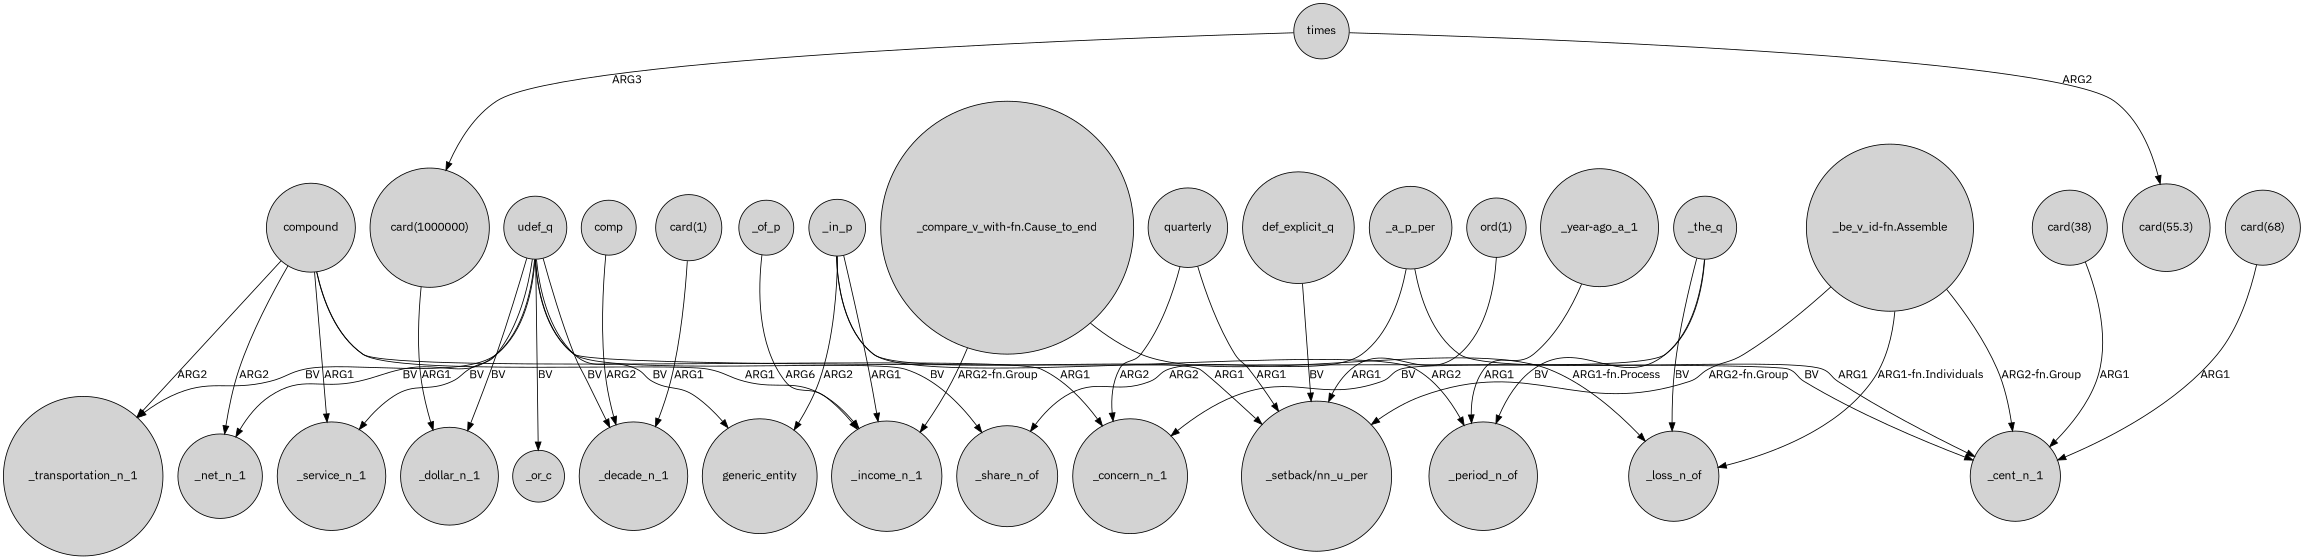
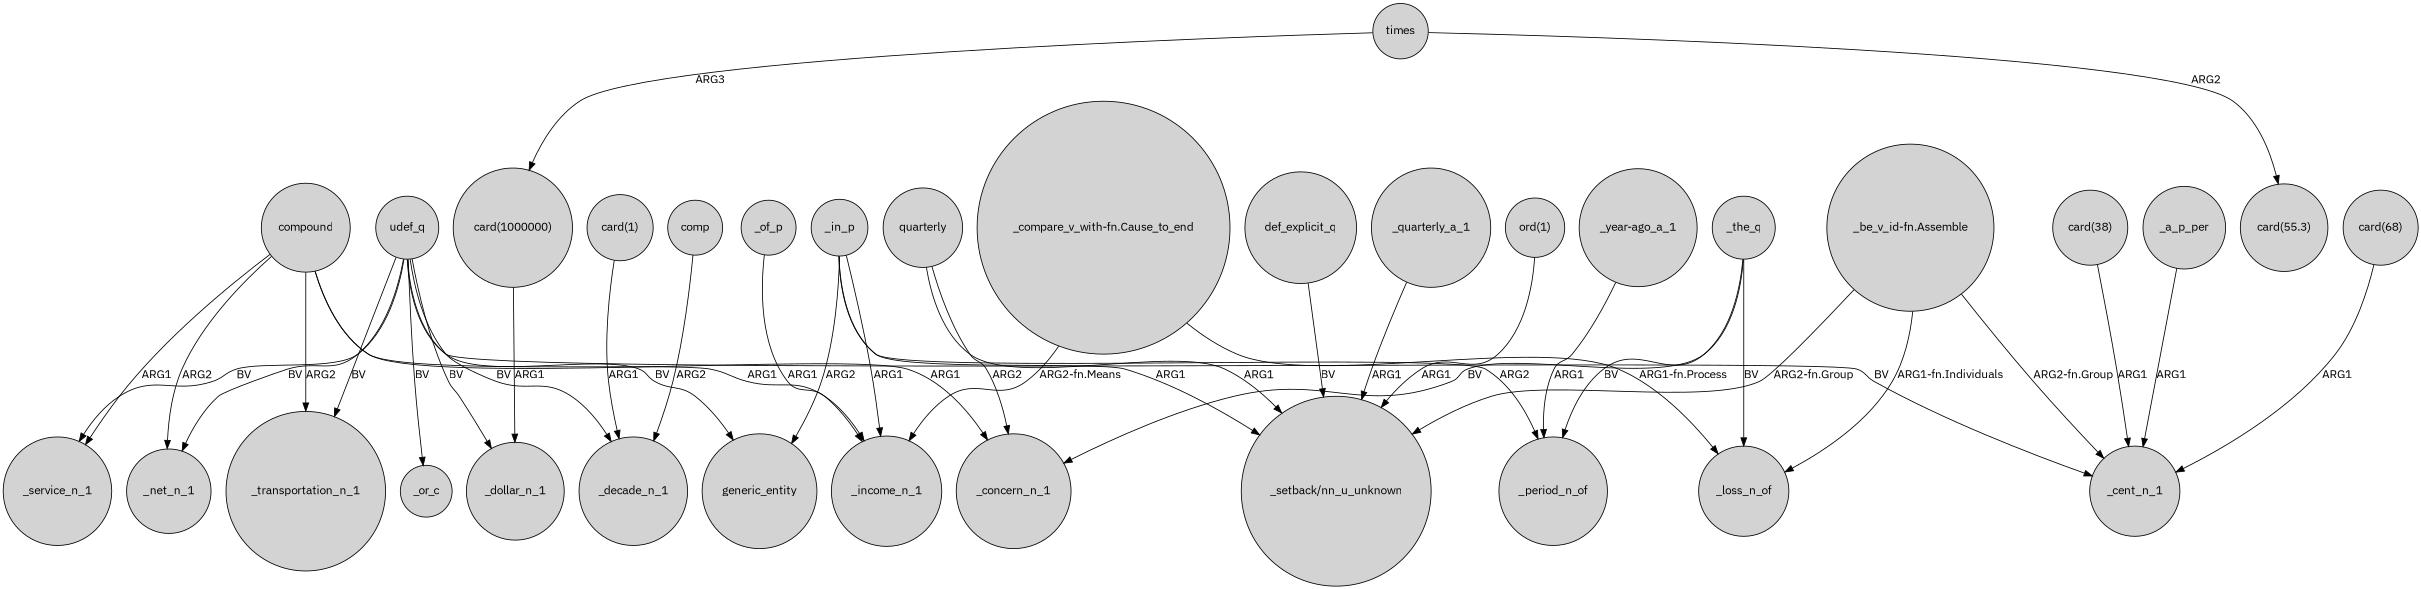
node "_quarterly_a_1": added
edge "_of_p" -> "_income_n_1": label "ARG6" -> "ARG1"
edge "_compare_v_with-fn.Cause_to_end" -> "_income_n_1": label "ARG2-fn.Group" -> "ARG2-fn.Means"
node "_share_n_of": removed
node "_setback/nn_u_per": label "_setback/nn_u_per" -> "_setback/nn_u_unknown"
